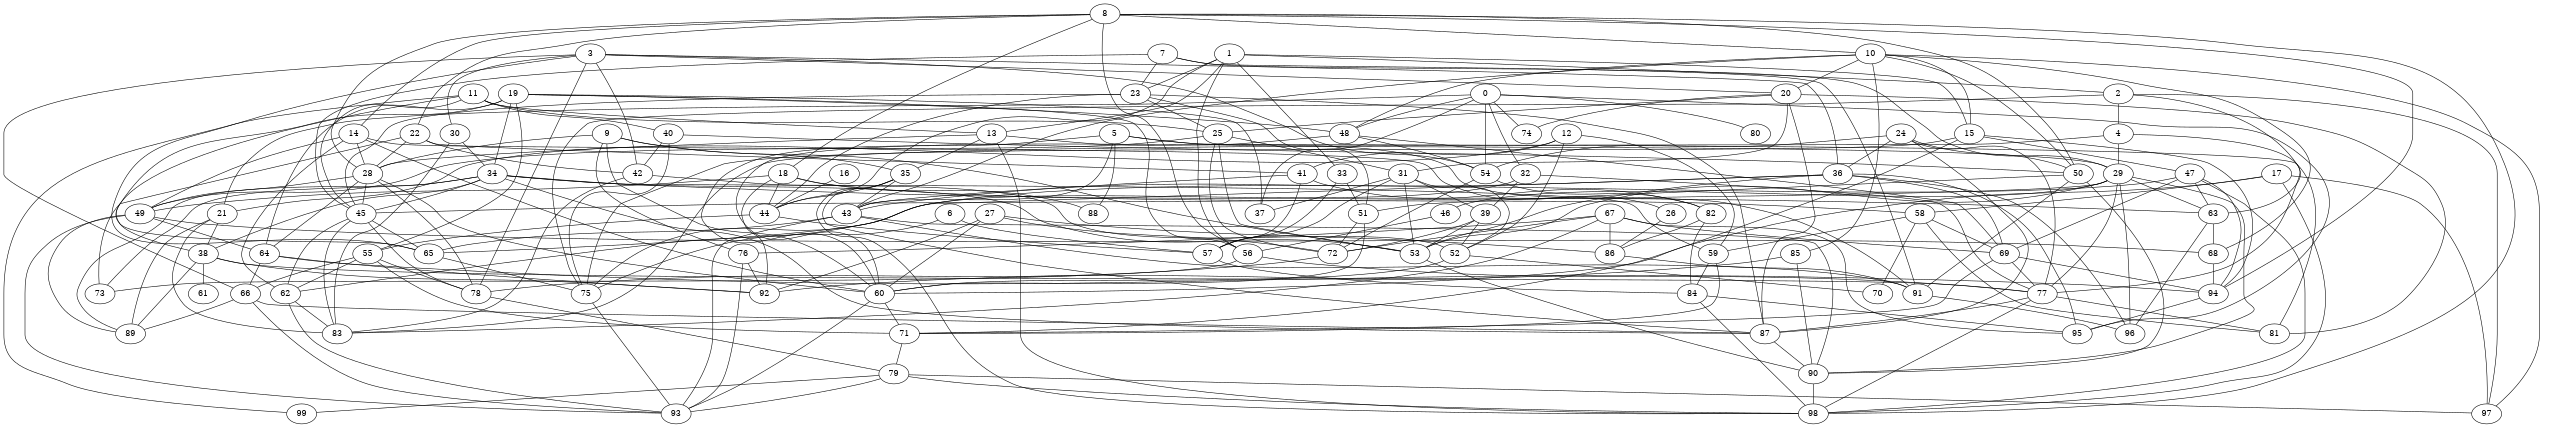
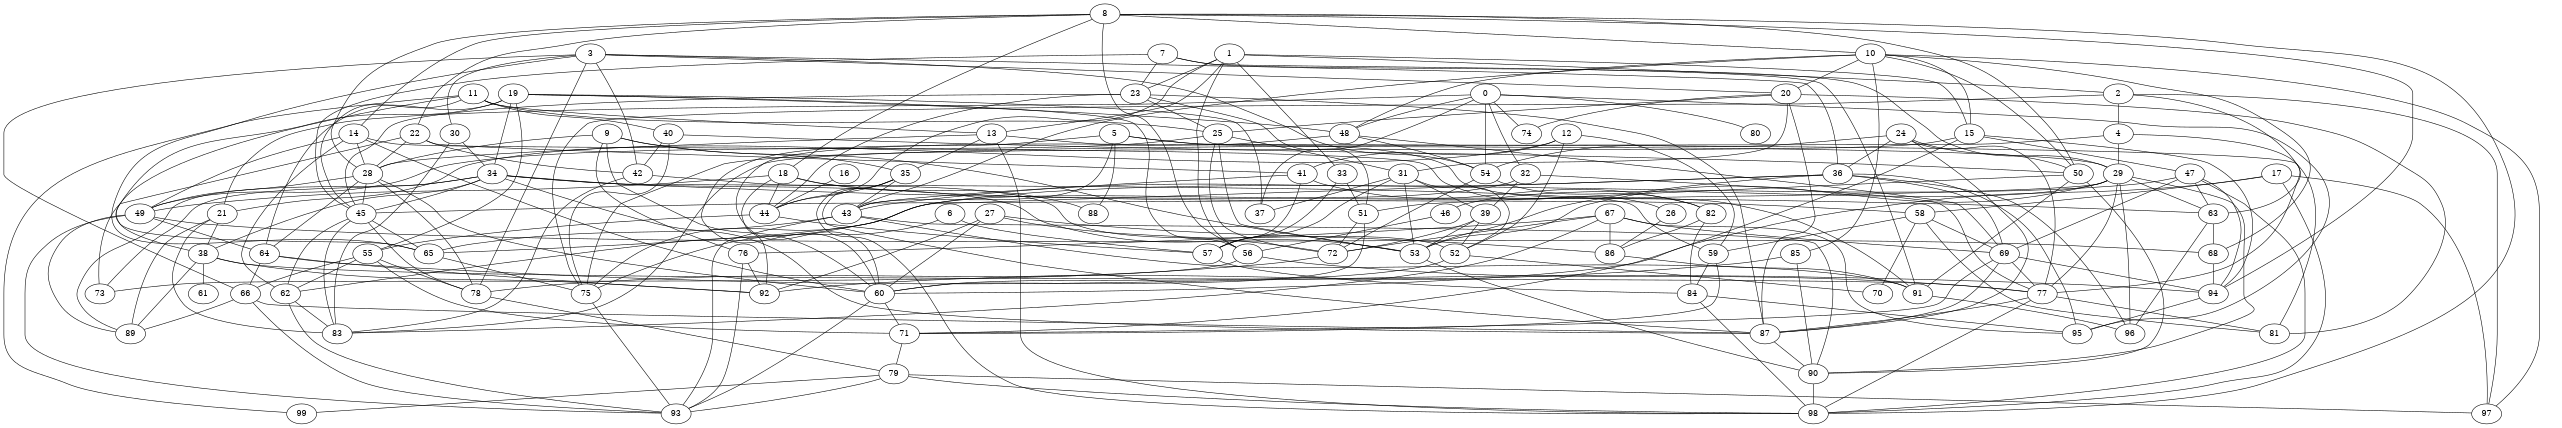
edge "69" -- "87": added
